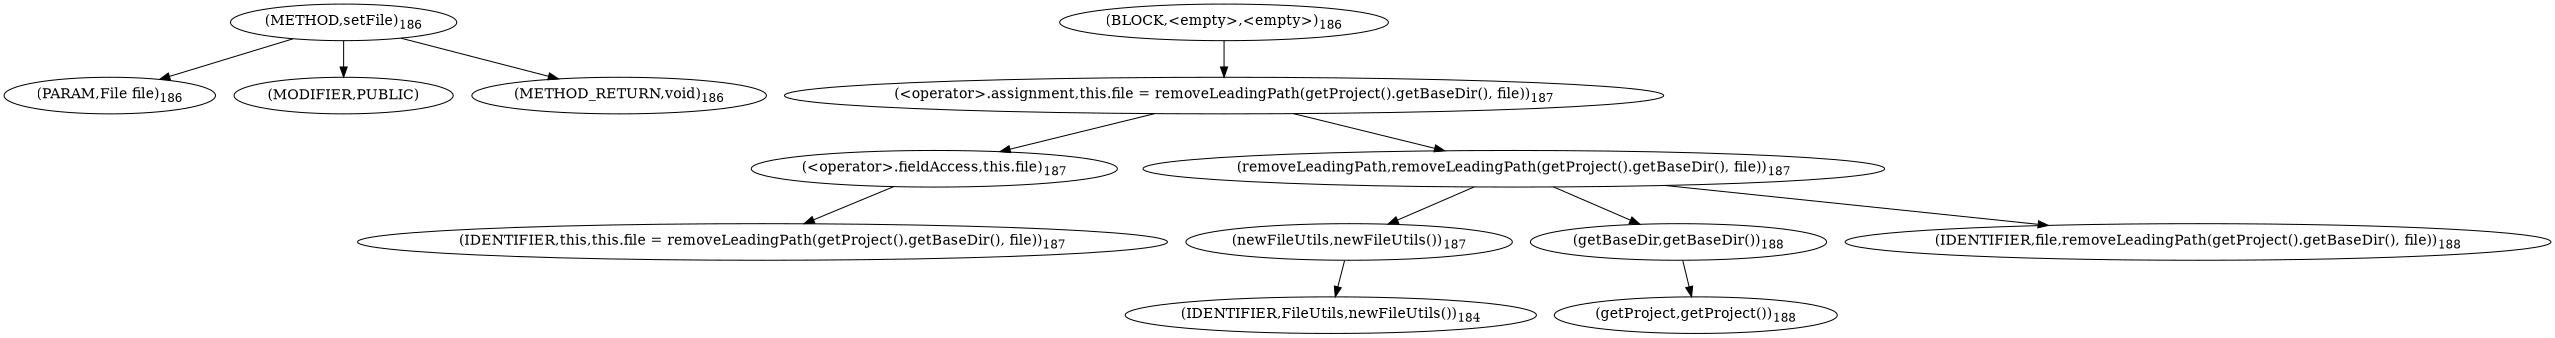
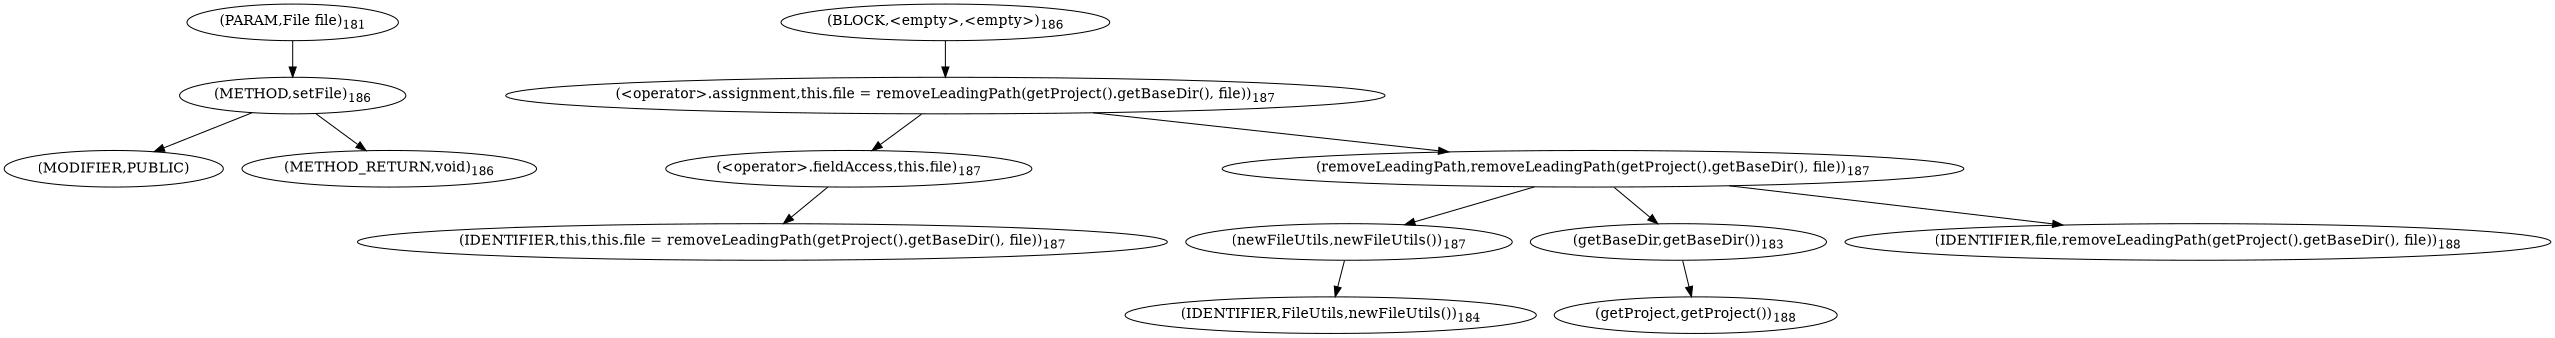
edge "(METHOD,setFile)" -> "(PARAM,File file)": reversed
node "(PARAM,File file)": text "186" -> "181"
node "(getBaseDir,getBaseDir())": text "188" -> "183"
